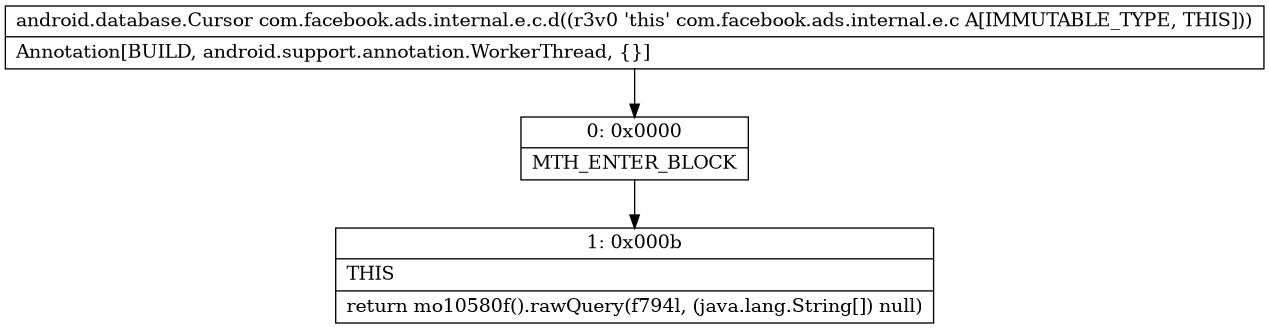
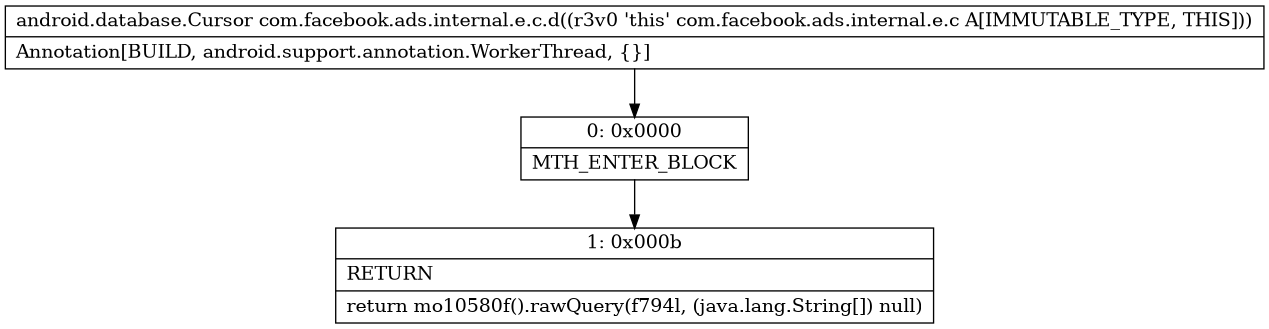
node "1: 0x000b": text "THIS" -> "RETURN"
